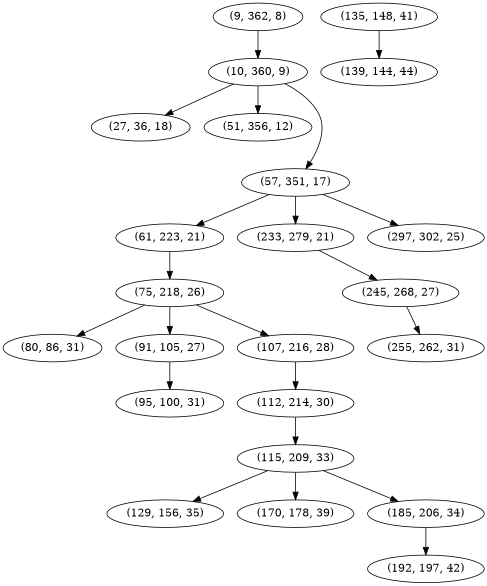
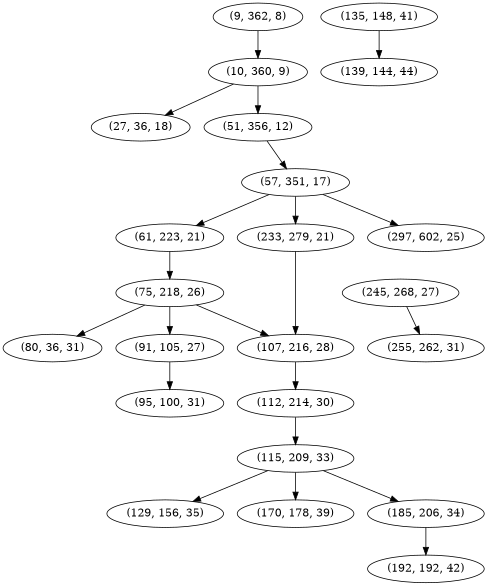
edge "(10, 360, 9)" -> "(57, 351, 17)": now "(51, 356, 12)" -> "(57, 351, 17)"
node "(297, 302, 25)": label "(297, 302, 25)" -> "(297, 602, 25)"
edge "(233, 279, 21)" -> "(245, 268, 27)": now "(233, 279, 21)" -> "(107, 216, 28)"
node "(80, 86, 31)": label "(80, 86, 31)" -> "(80, 36, 31)"
node "(192, 197, 42)": label "(192, 197, 42)" -> "(192, 192, 42)"
